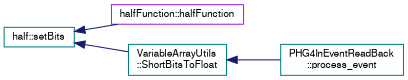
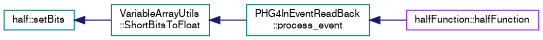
edge "halfFunction::halfFunction" -> "half::setBits": now "halfFunction::halfFunction" -> "PHG4InEventReadBack ::process_event"
